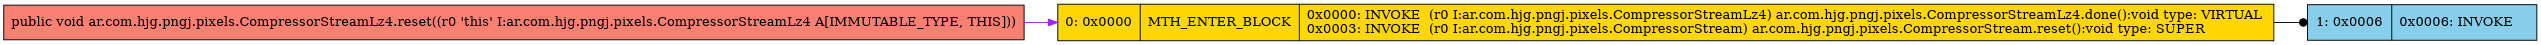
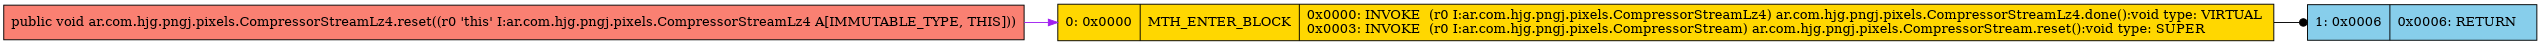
node "1: 0x0006": text "0x0006: INVOKE" -> "0x0006: RETURN"
